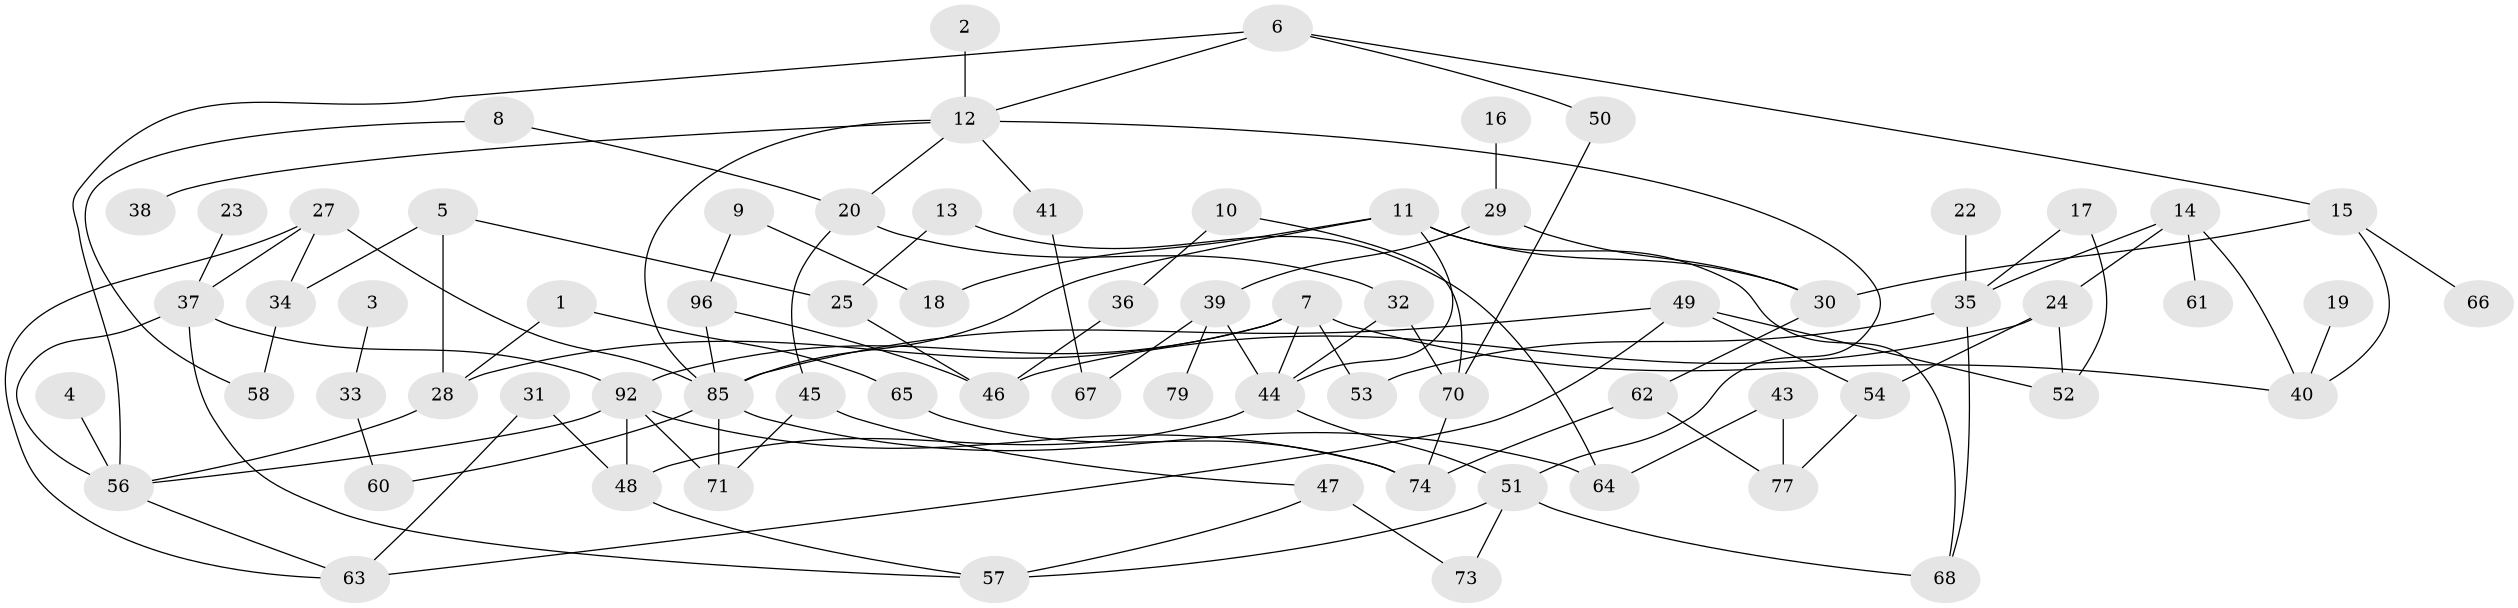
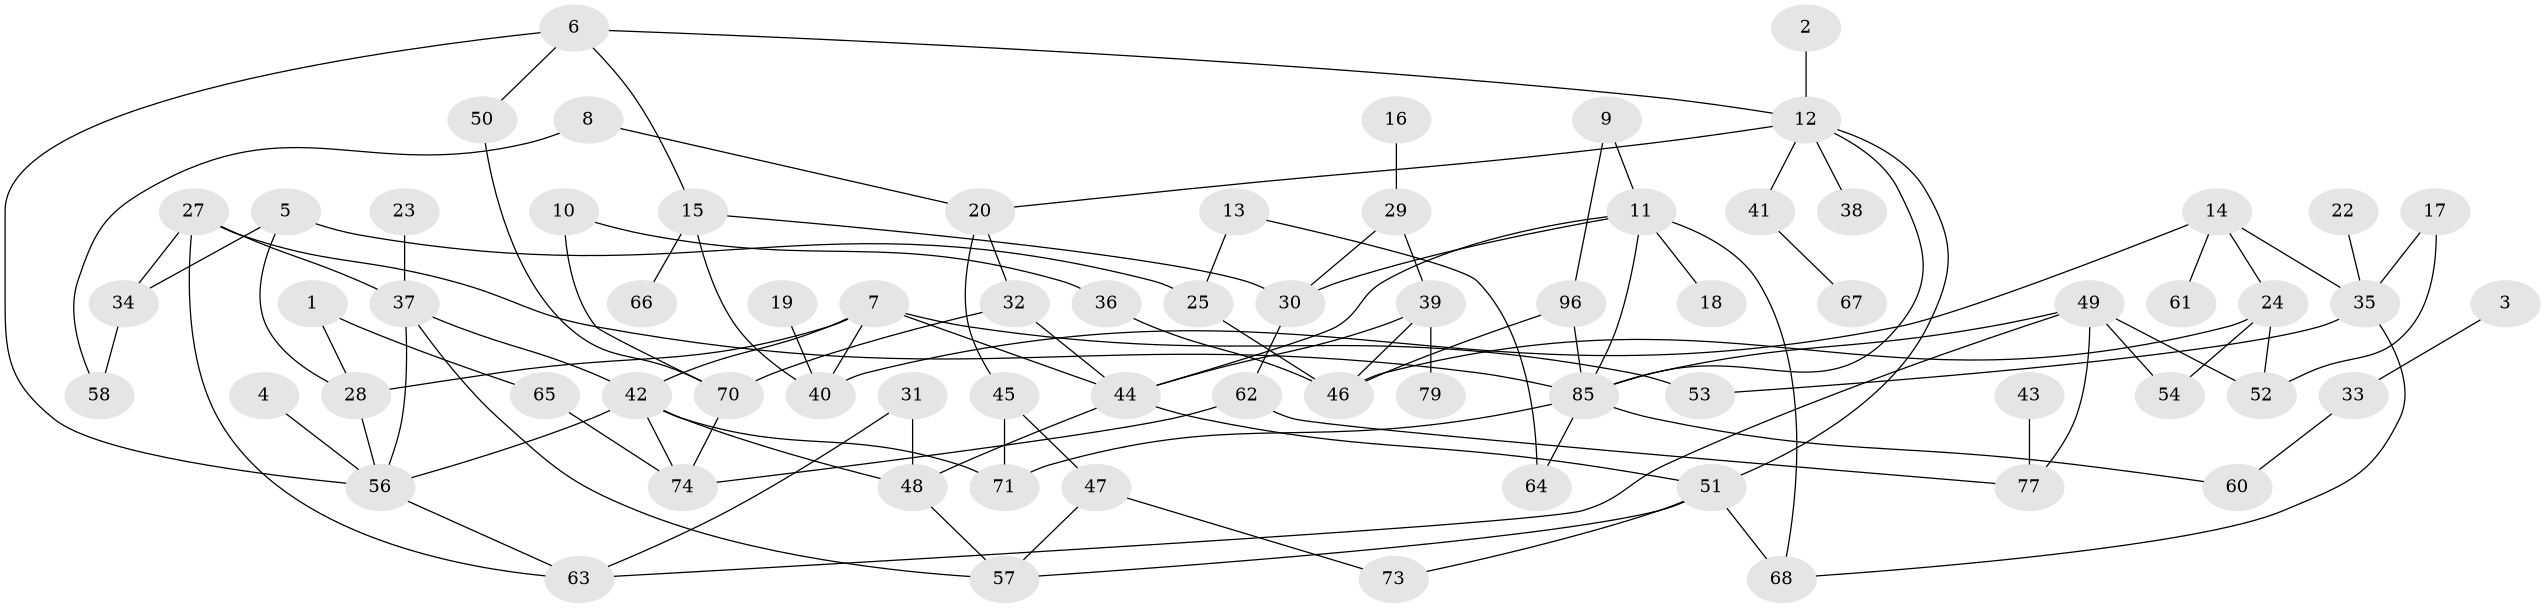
edge "9" -- "18": now "9" -- "11"
edge "39" -- "67": now "39" -- "46"
node "92": label "92" -> "42"
edge "43" -- "64": removed
edge "54" -- "77": now "49" -- "77"
